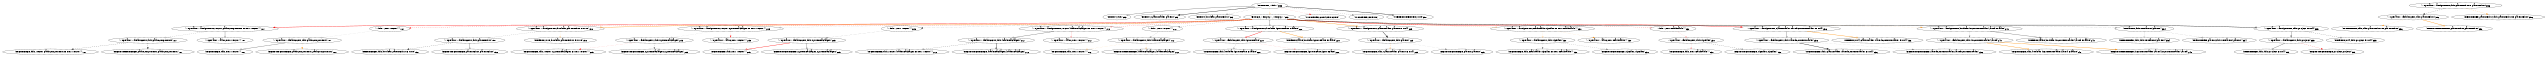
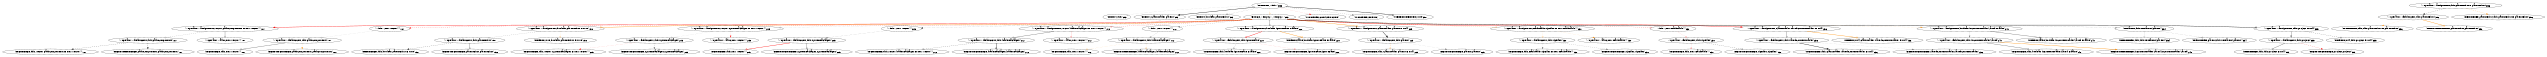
edge "(METHOD,<init>)" -> "(PARAM,this)": style bold -> dotted
edge "(<operator>.fieldAccess,this.isContextLoaderSaved)" -> "(IDENTIFIER,this,boolean isContextLoaderSaved = false)": color darkorange -> gray40
